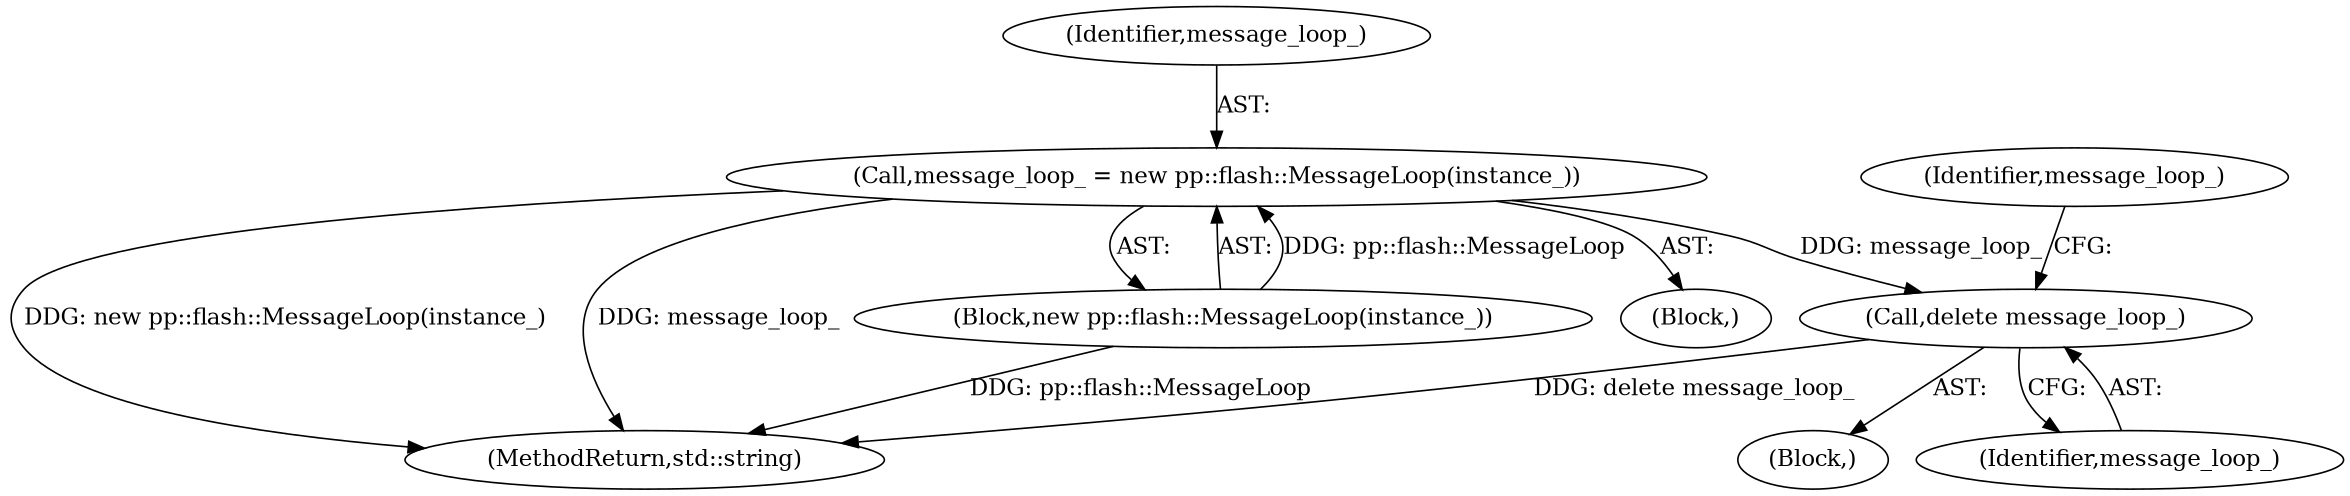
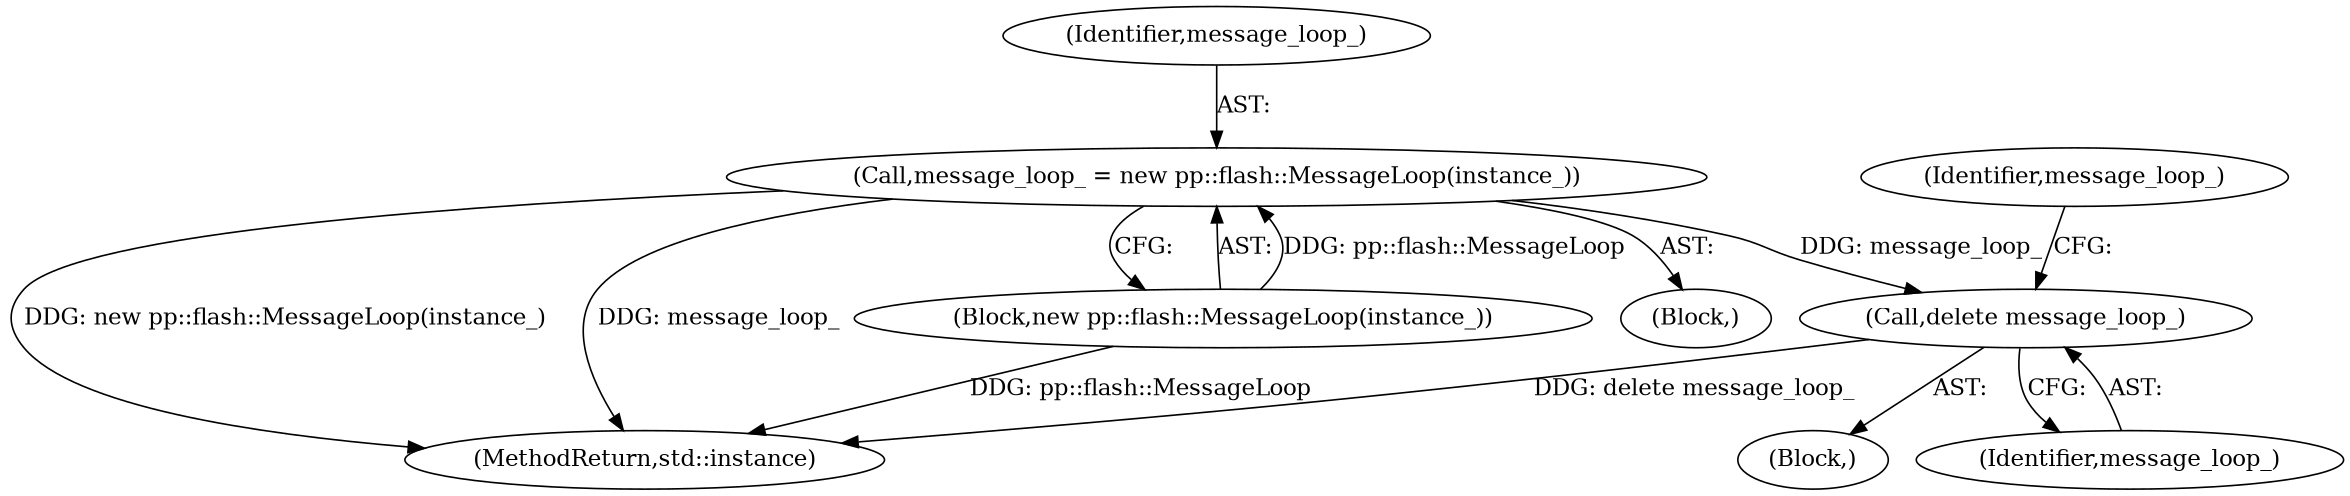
edge "(Call,message_loop_ = new pp::flash::MessageLoop(instance_))" -> "(Block,new pp::flash::MessageLoop(instance_))": label "AST: " -> "CFG: "
node "(MethodReturn,std::string)": label "(MethodReturn,std::string)" -> "(MethodReturn,std::instance)"
